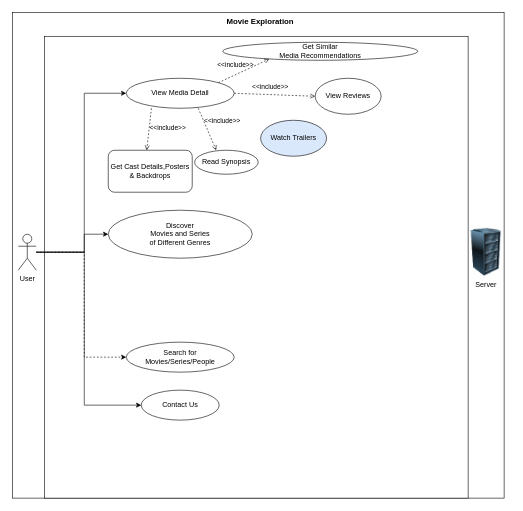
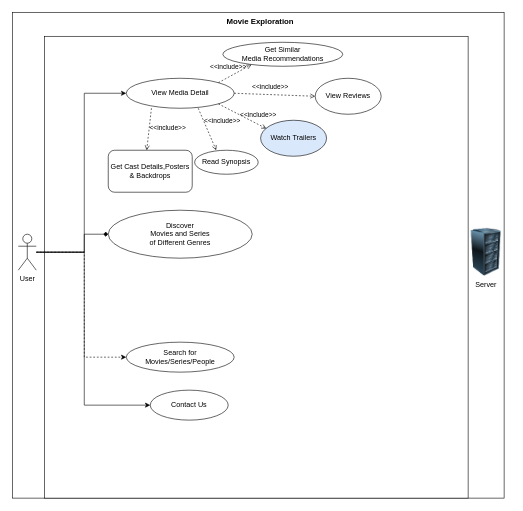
node "Get Similar Media Recommendations": size 195x18 -> 120x24
edge "View Media Detail" -> "Watch Trailers": added, label "<<include>>"
edge "User" -> "Discover Movies and Series of Different Genres": arrowhead classic -> diamond
node "Contact Us": moved (180, 405) -> (189, 405)
